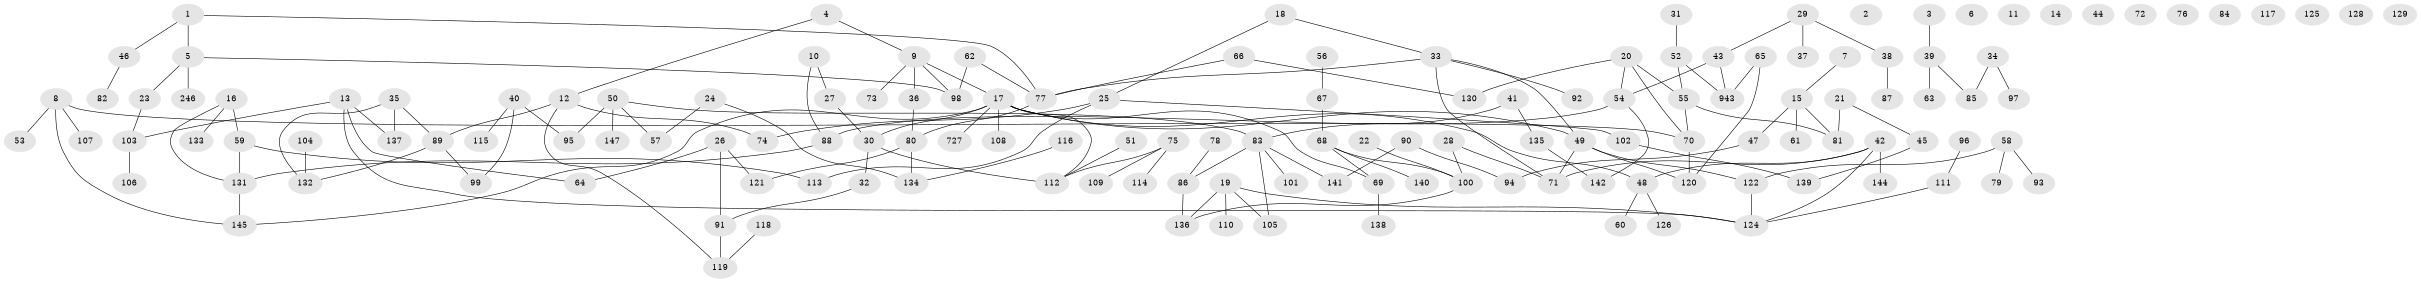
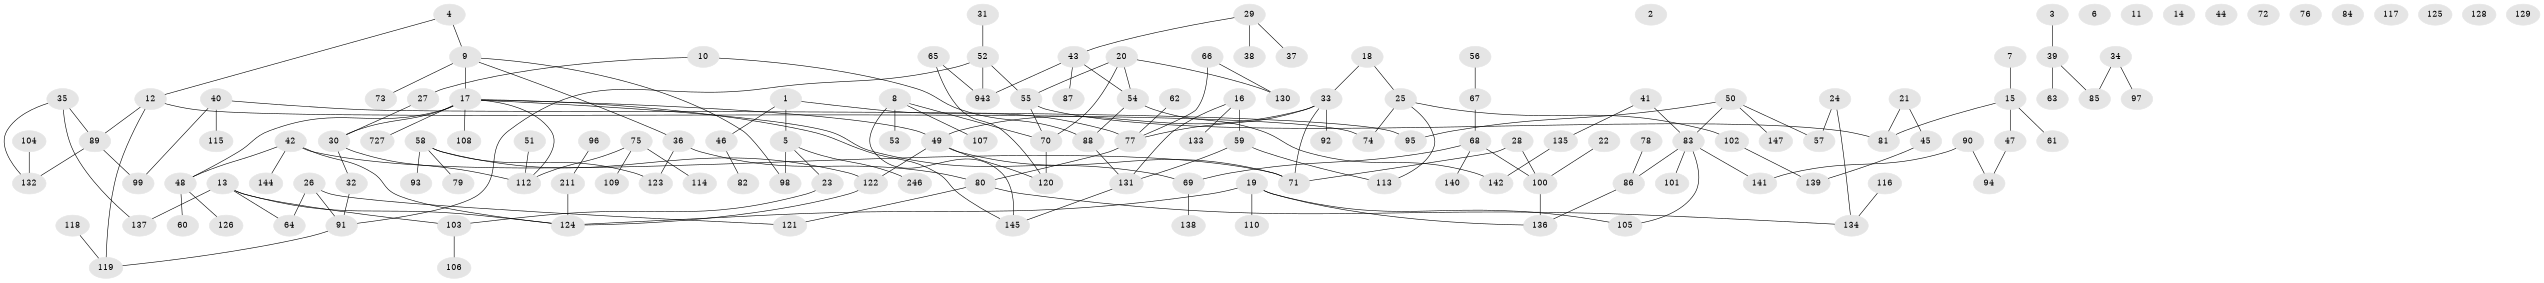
edge "62" -- "98": removed
edge "38" -- "87": now "43" -- "87"
edge "52" -- "91": added
node "123": added
node "111": label "111" -> "211"
